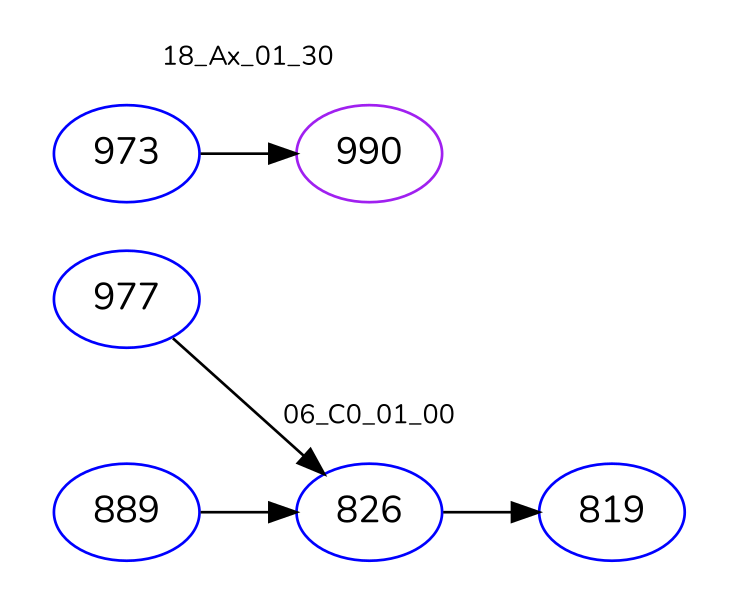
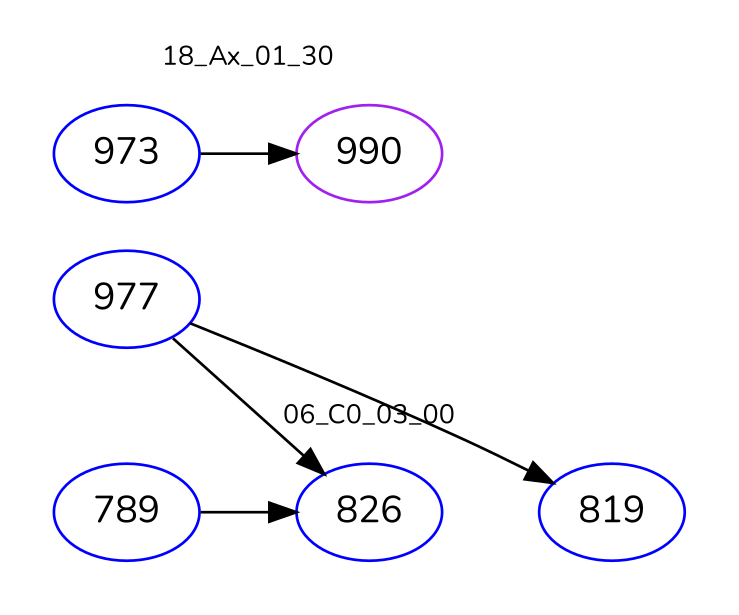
cluster "06_C0_01_00": label "06_C0_01_00" -> "06_C0_03_00"
node "889": label "889" -> "789"
edge "826" -> "819": now "977" -> "819"
